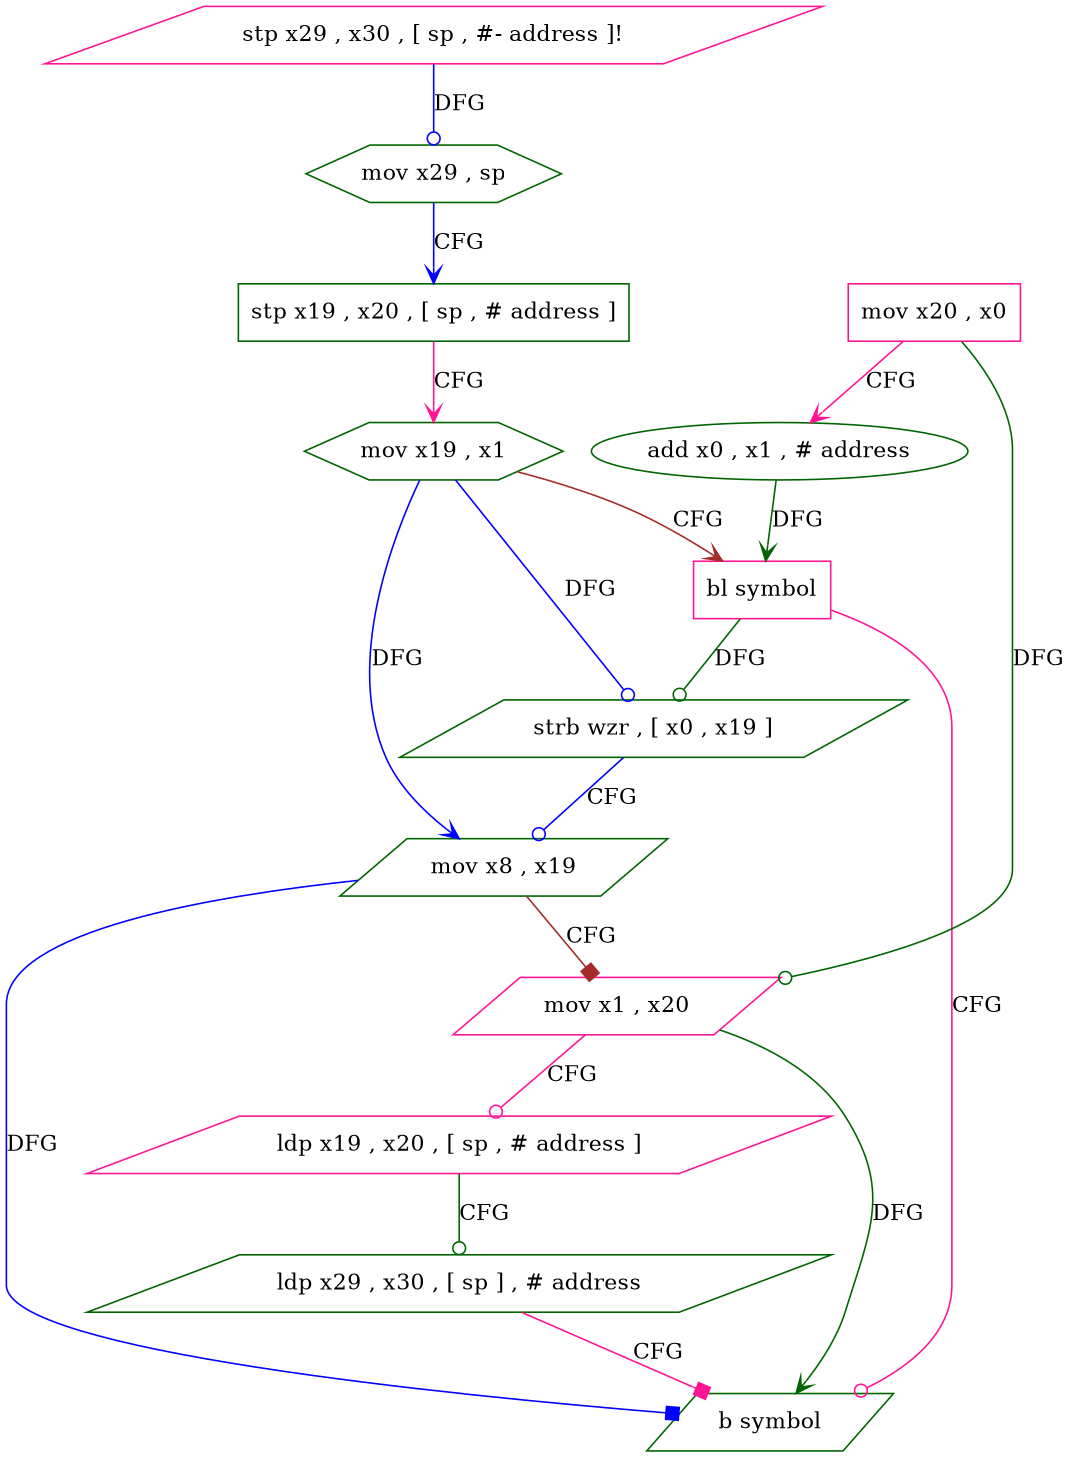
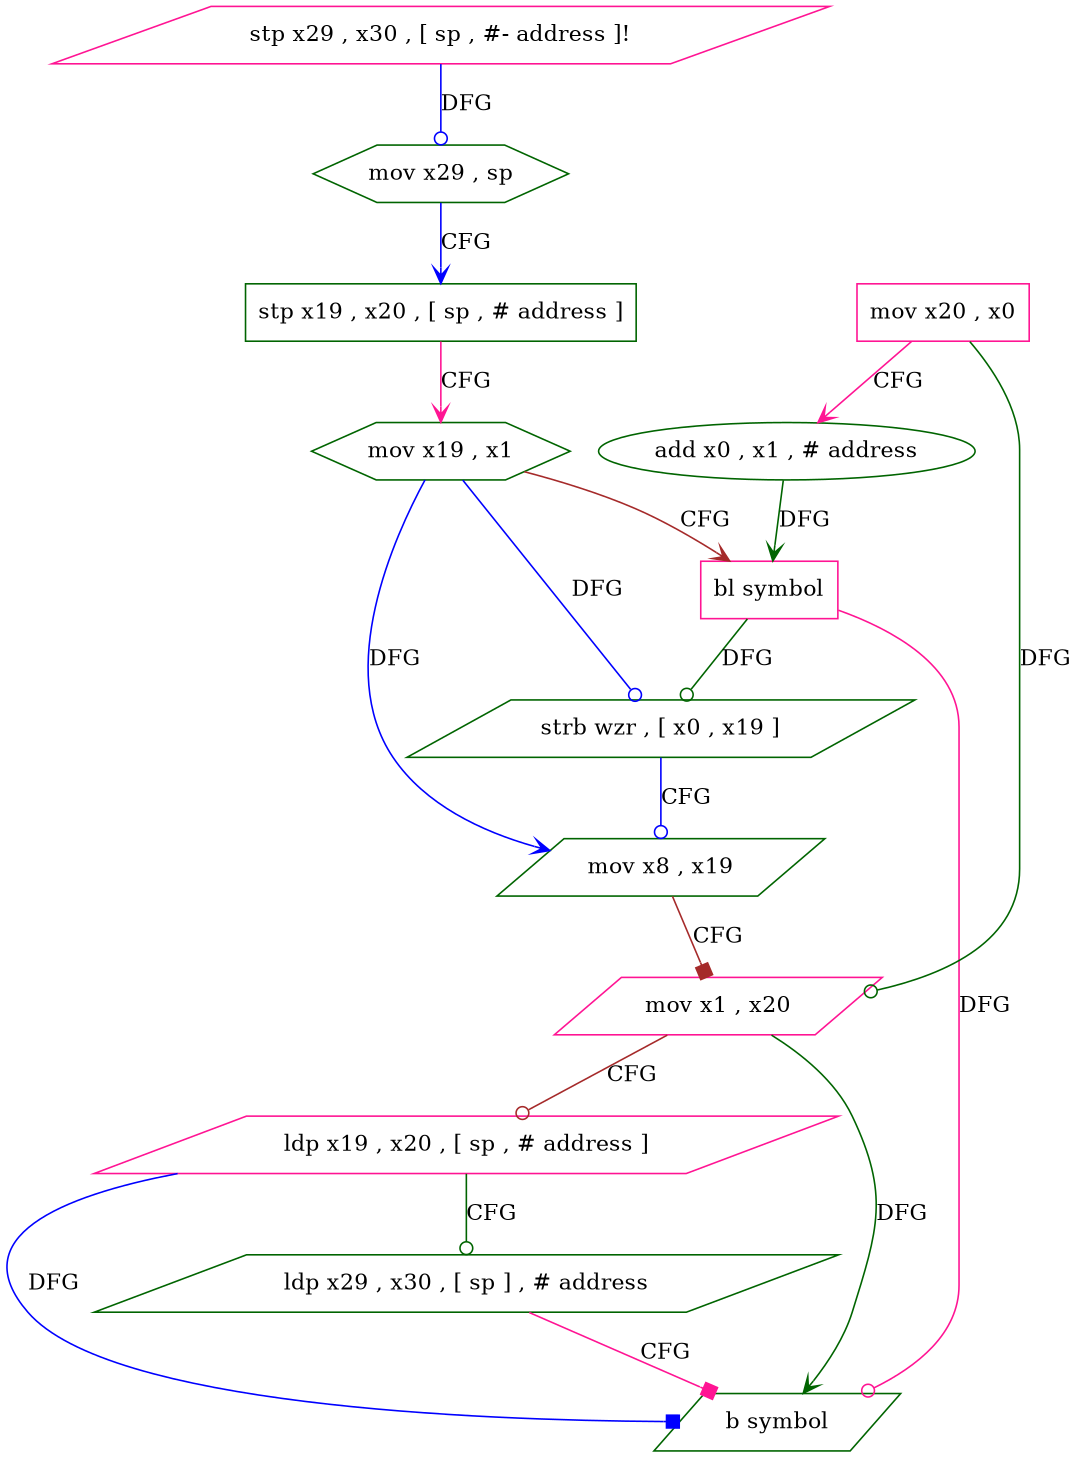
edge "bl symbol" -> "b symbol": label "CFG" -> "DFG"
edge "mov x1 , x20" -> "ldp x19 , x20 , [ sp , # address ]": color deeppink -> brown
edge "mov x8 , x19" -> "b symbol": now "ldp x19 , x20 , [ sp , # address ]" -> "b symbol"
